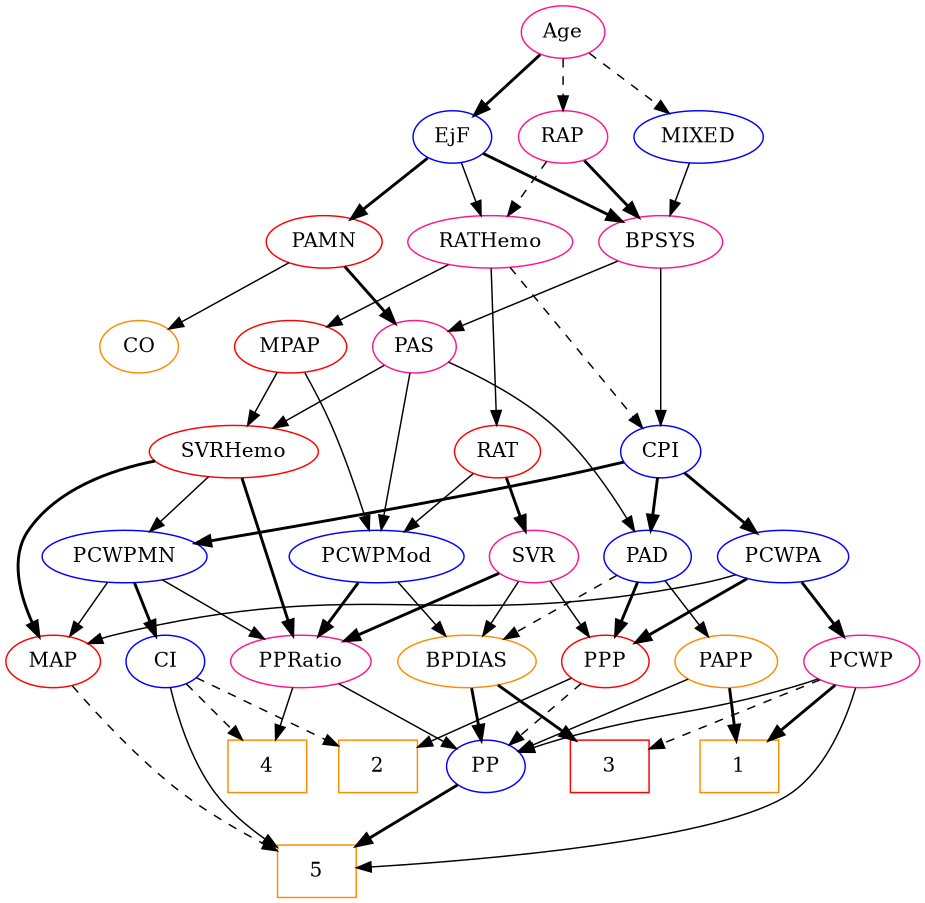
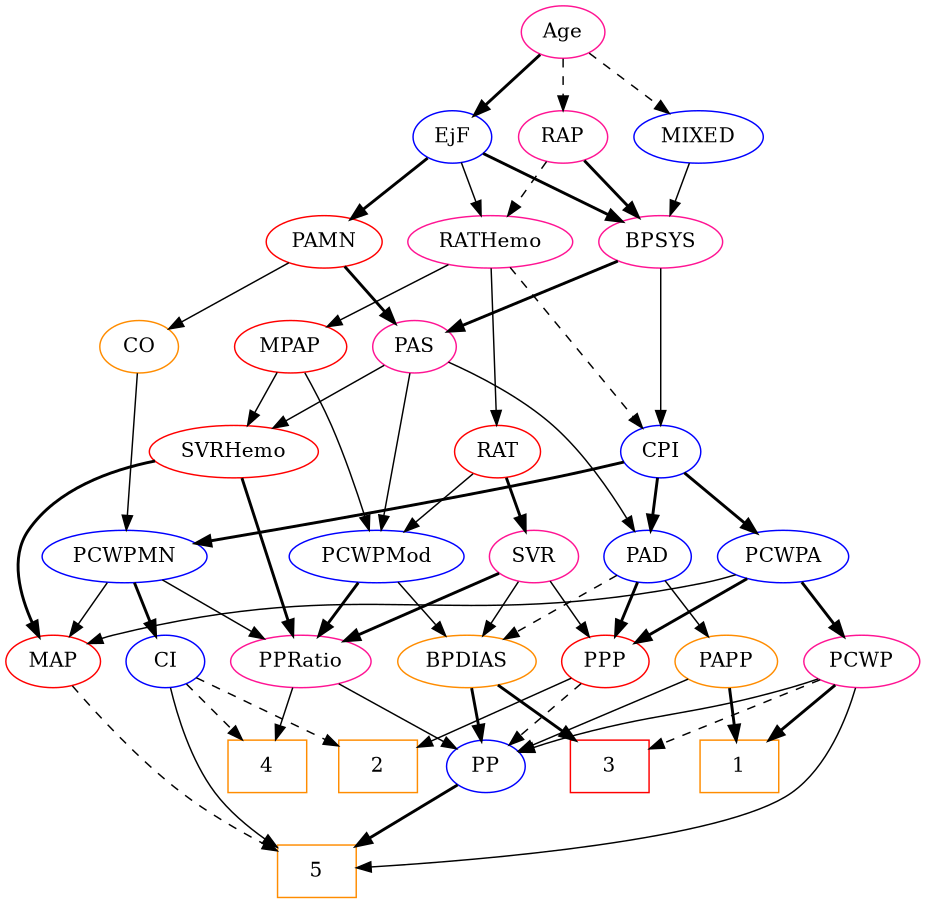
edge "BPSYS" -> "PAS": style solid -> bold
edge "SVRHemo" -> "PCWPMN": now "CO" -> "PCWPMN"
